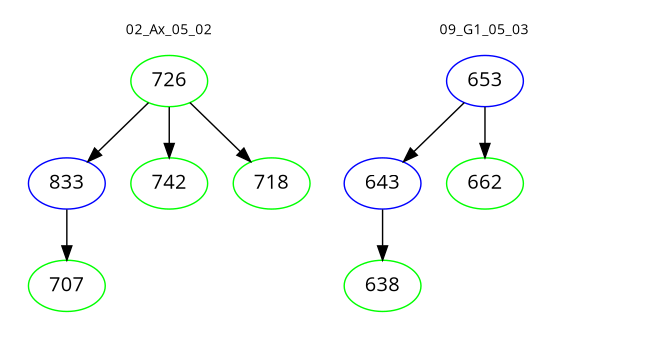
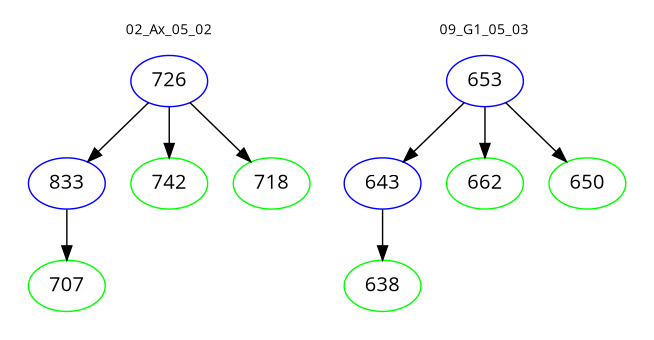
node "726": color green -> blue
node "650": added
